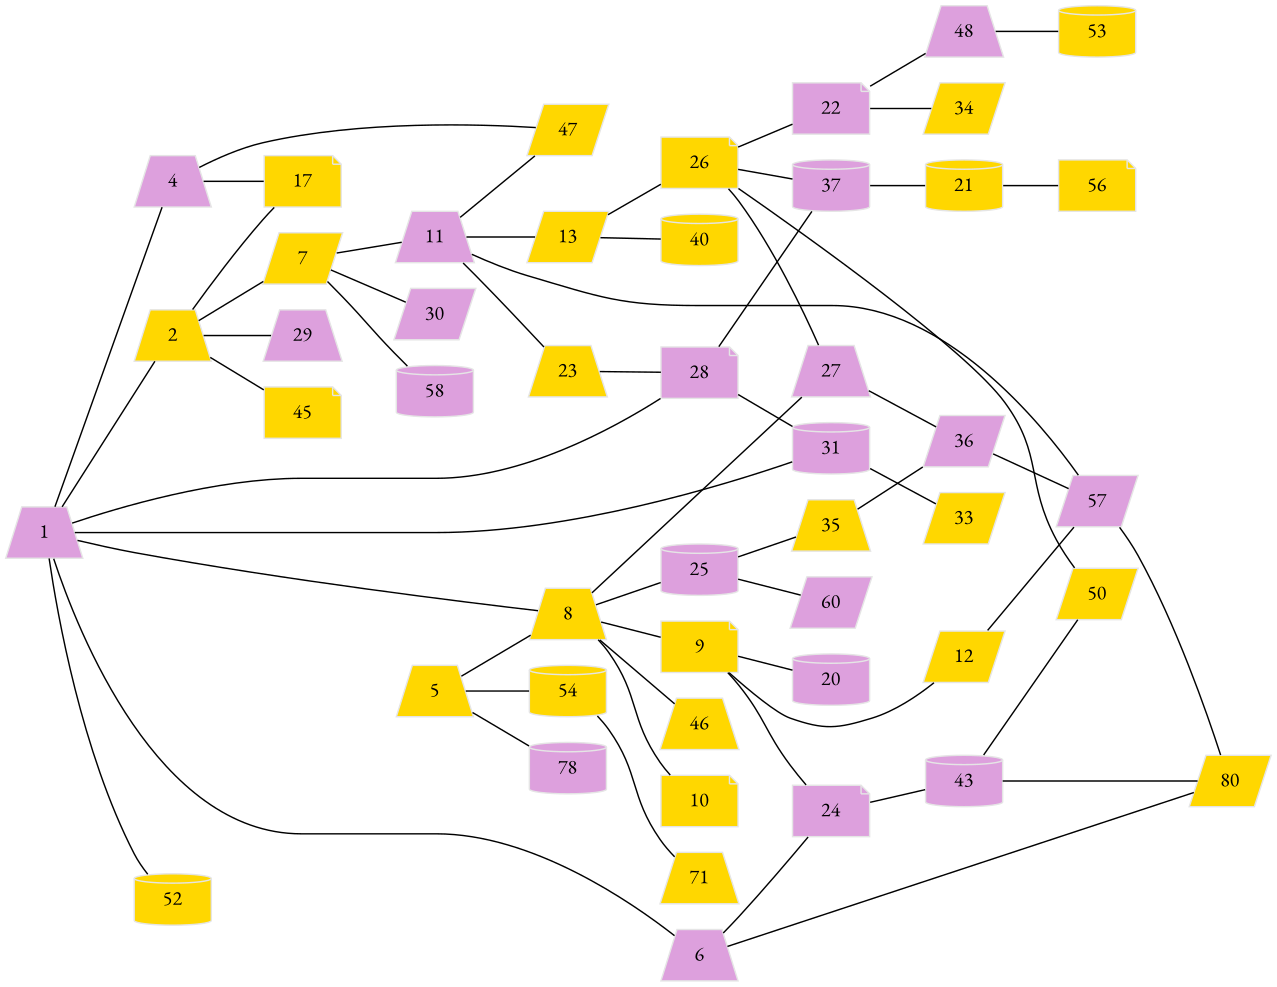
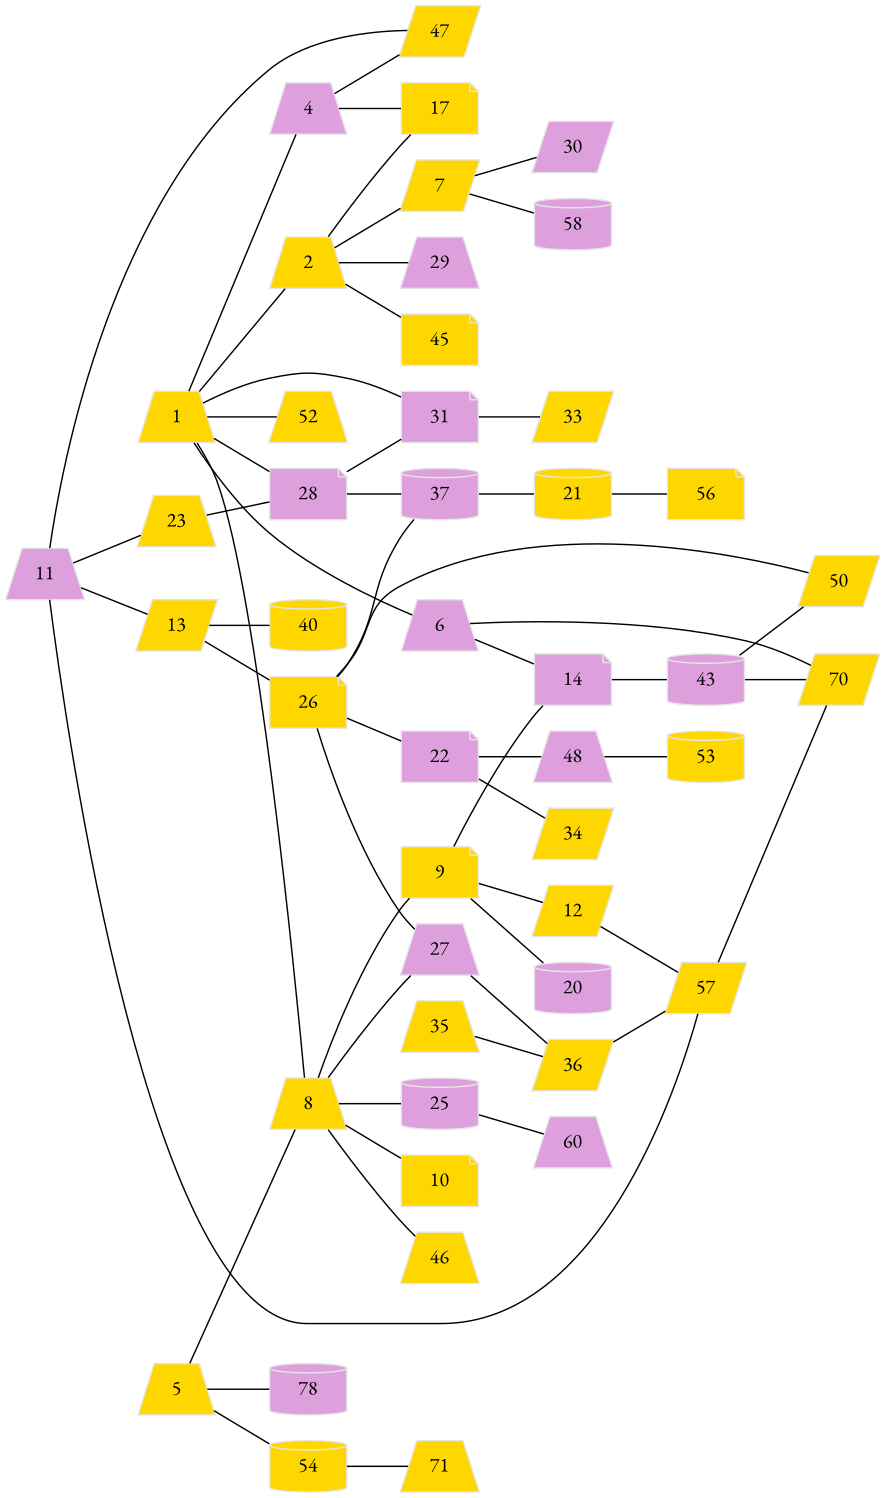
edge "11" -- "7": removed
node "36": fillcolor plum -> gold
node "31": shape cylinder -> note
node "57": fillcolor plum -> gold
node "1": fillcolor plum -> gold
edge "35" -- "25": removed
node "60": shape parallelogram -> trapezium
node "80": label "80" -> "70"
node "24": label "24" -> "14"
node "52": shape cylinder -> trapezium
